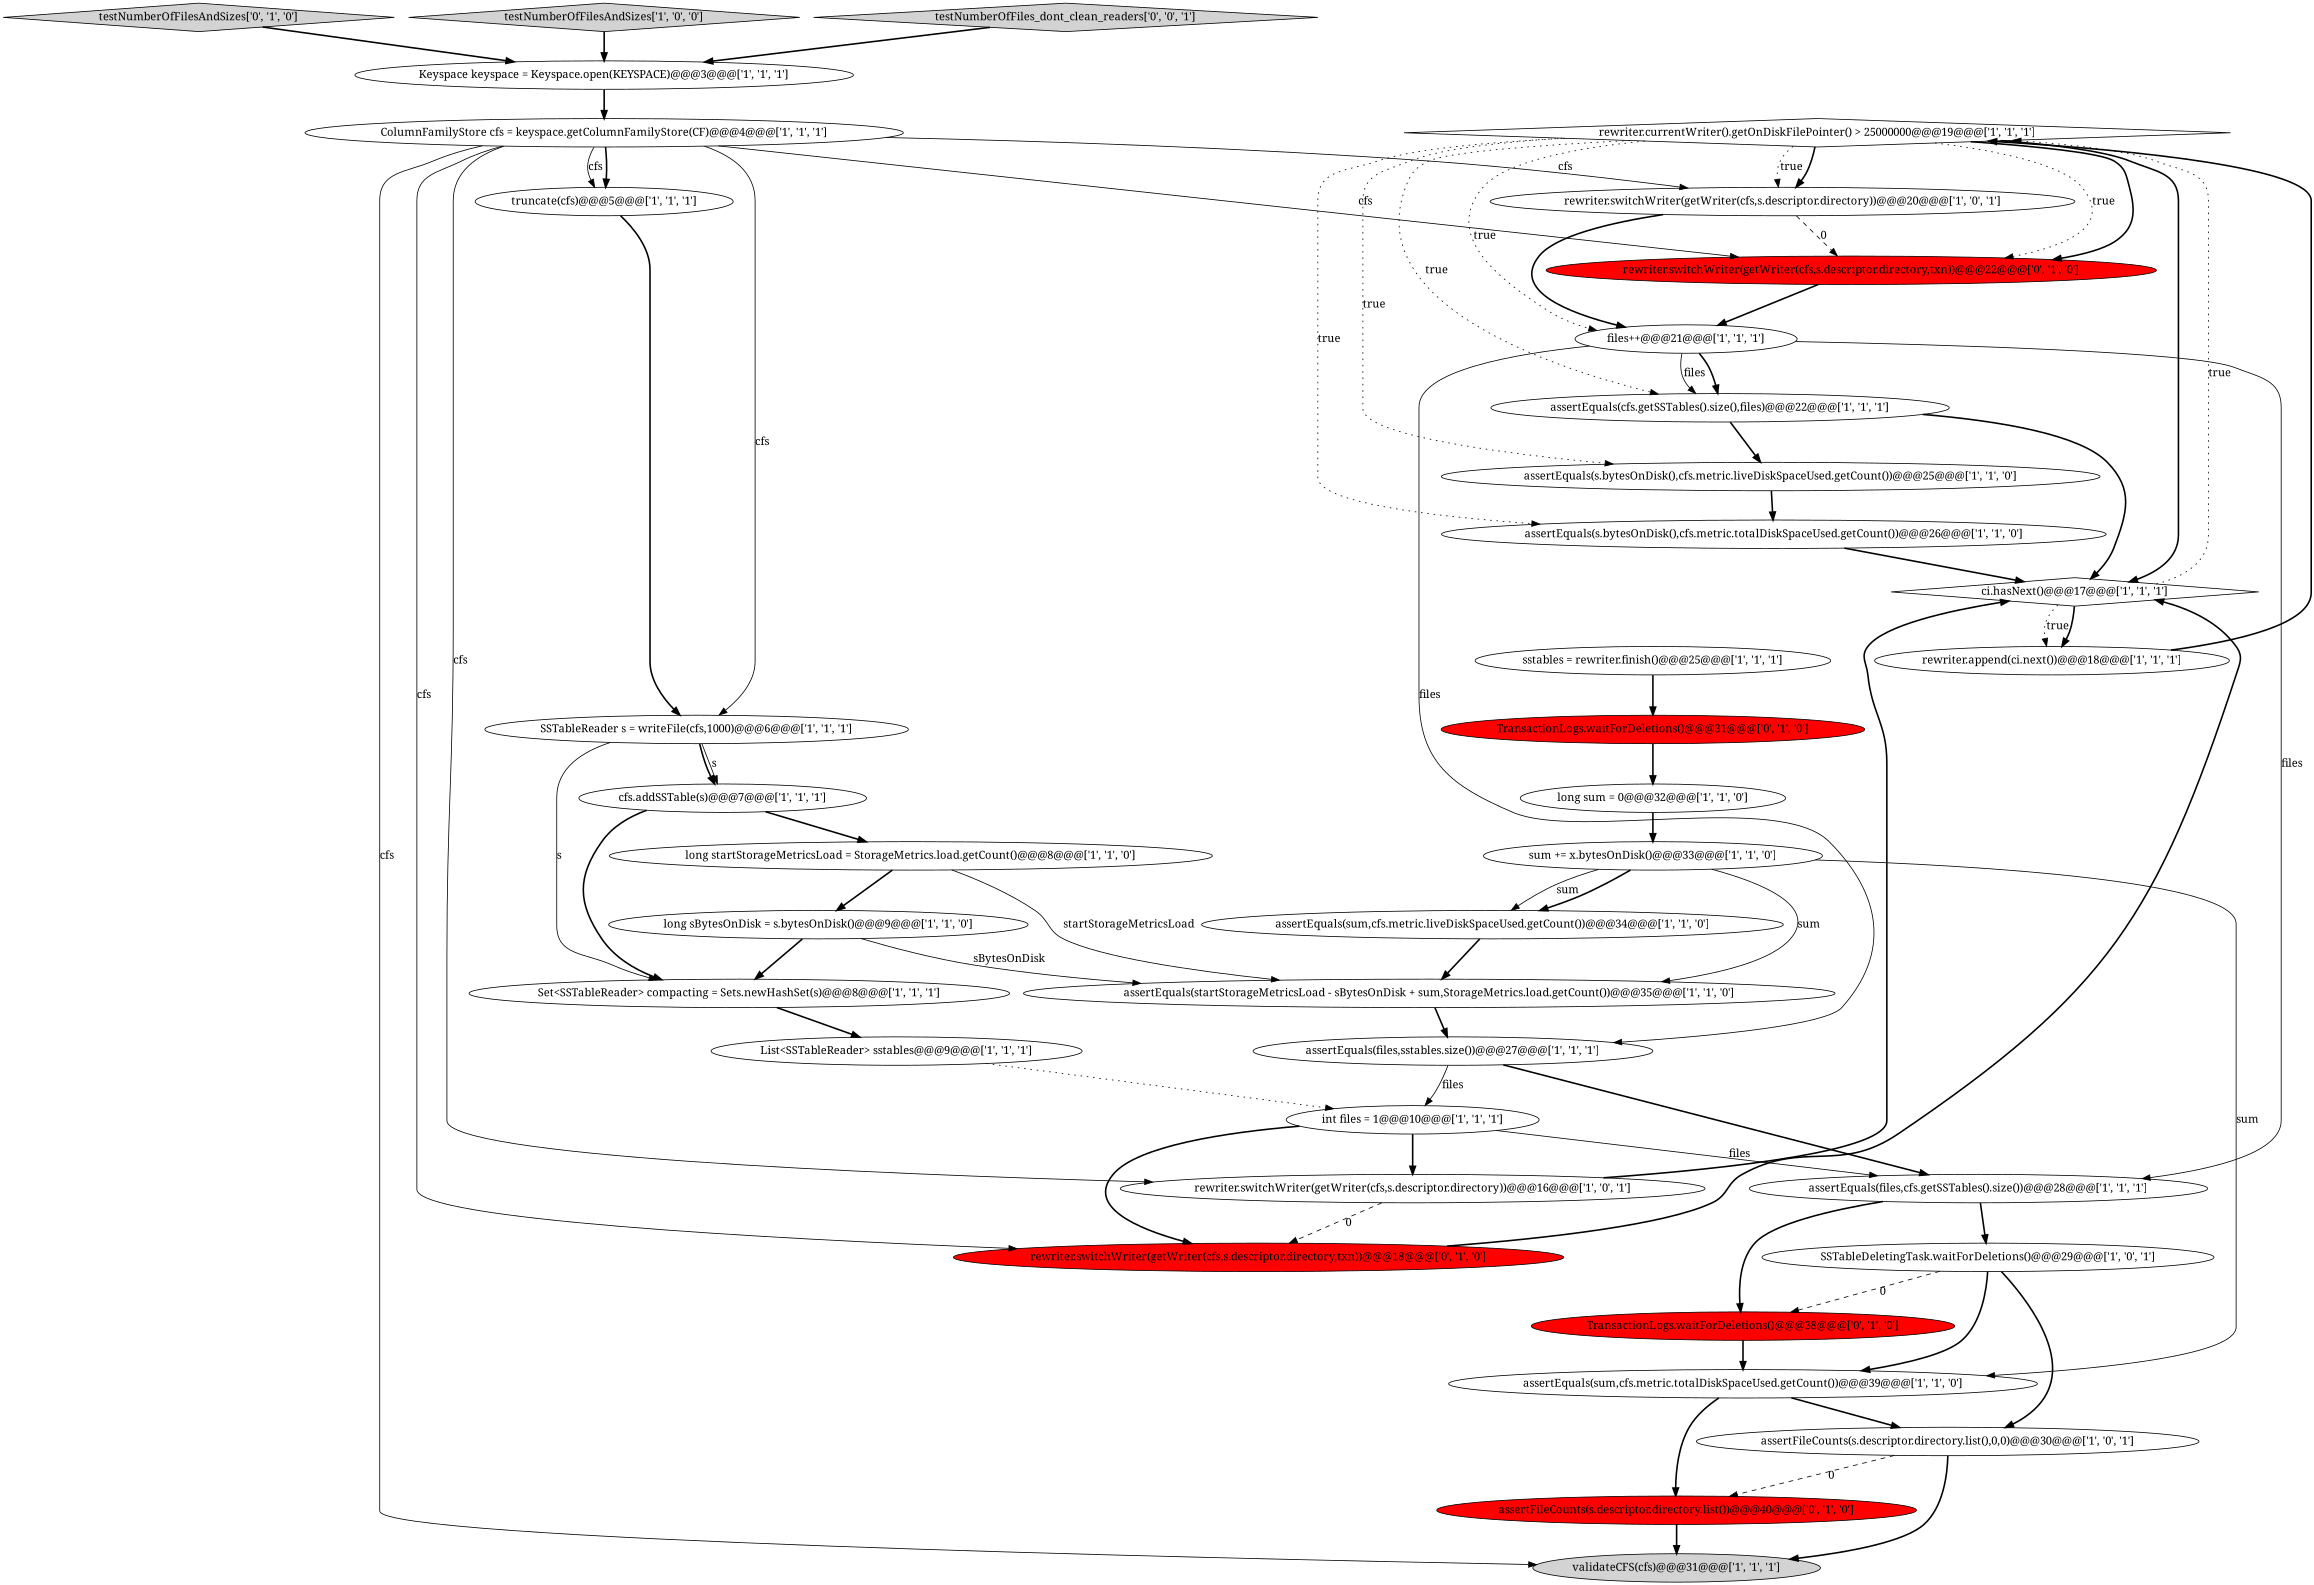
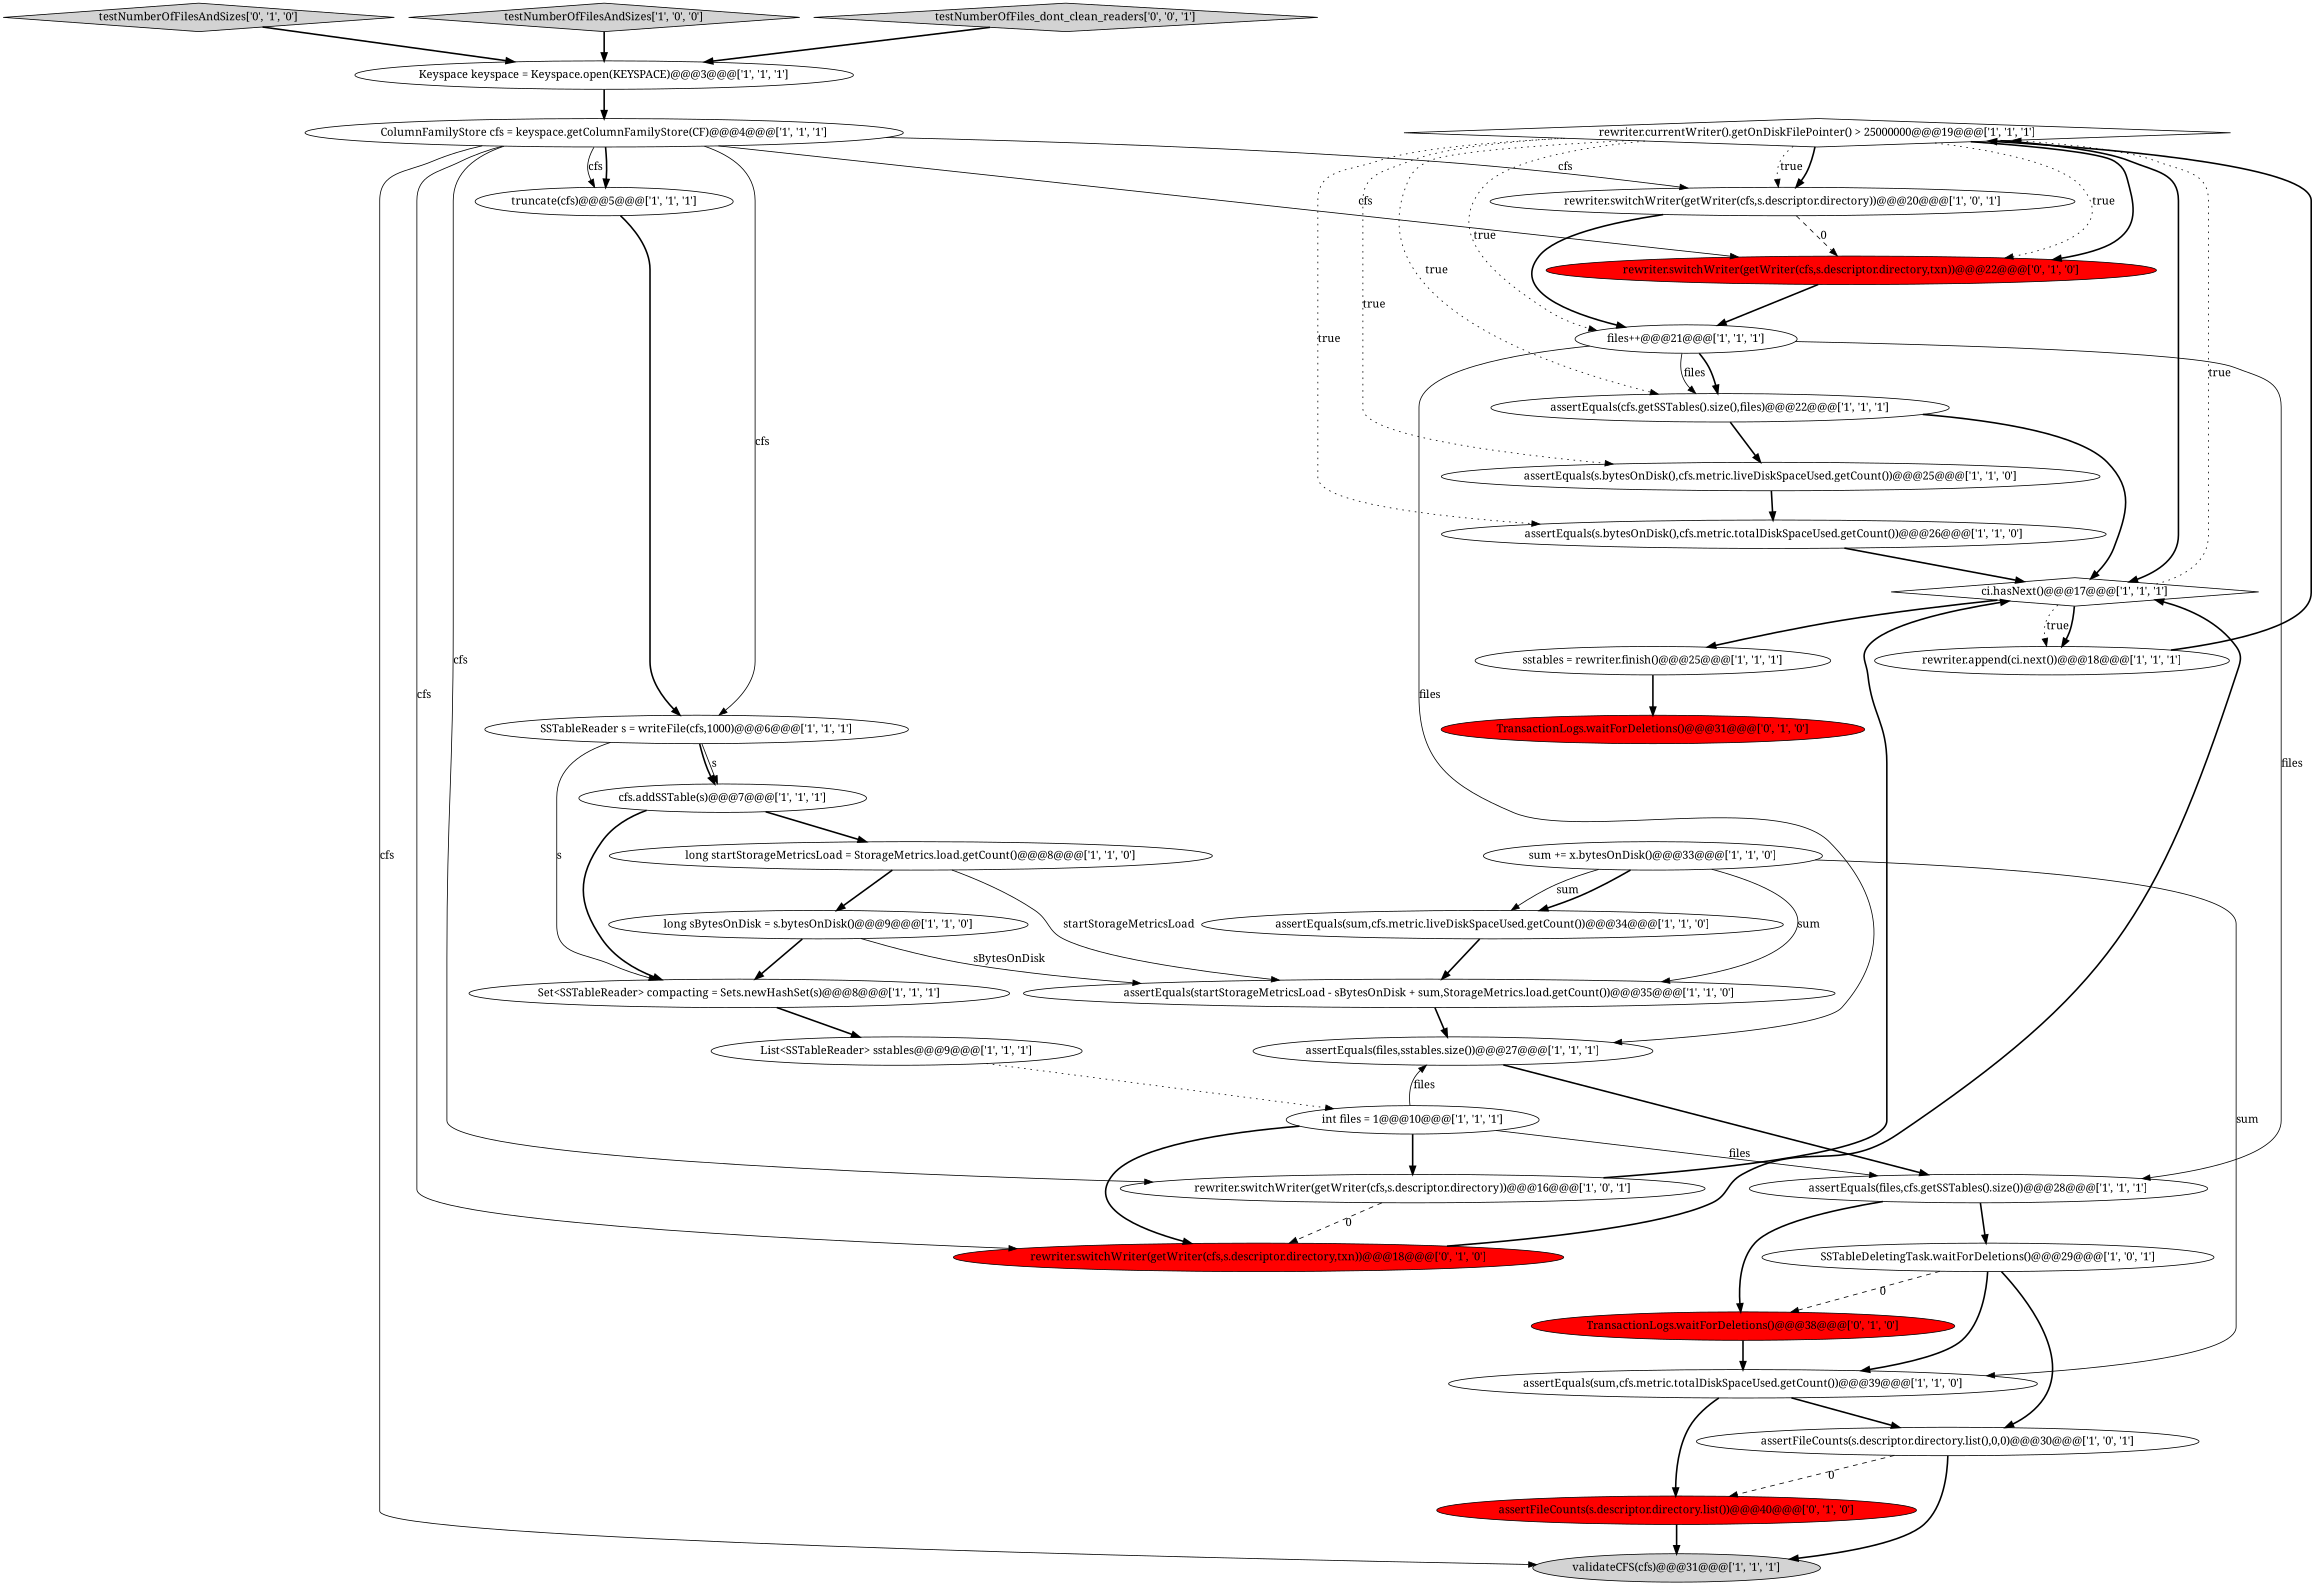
edge "ci.hasNext()@@@17@@@['1', '1', '1']" -> "sstables = rewriter.finish()@@@25@@@['1', '1', '1']": added
node "long sum = 0@@@32@@@['1', '1', '0']": removed
edge "assertEquals(files,sstables.size())@@@27@@@['1', '1', '1']" -> "int files = 1@@@10@@@['1', '1', '1']": reversed
